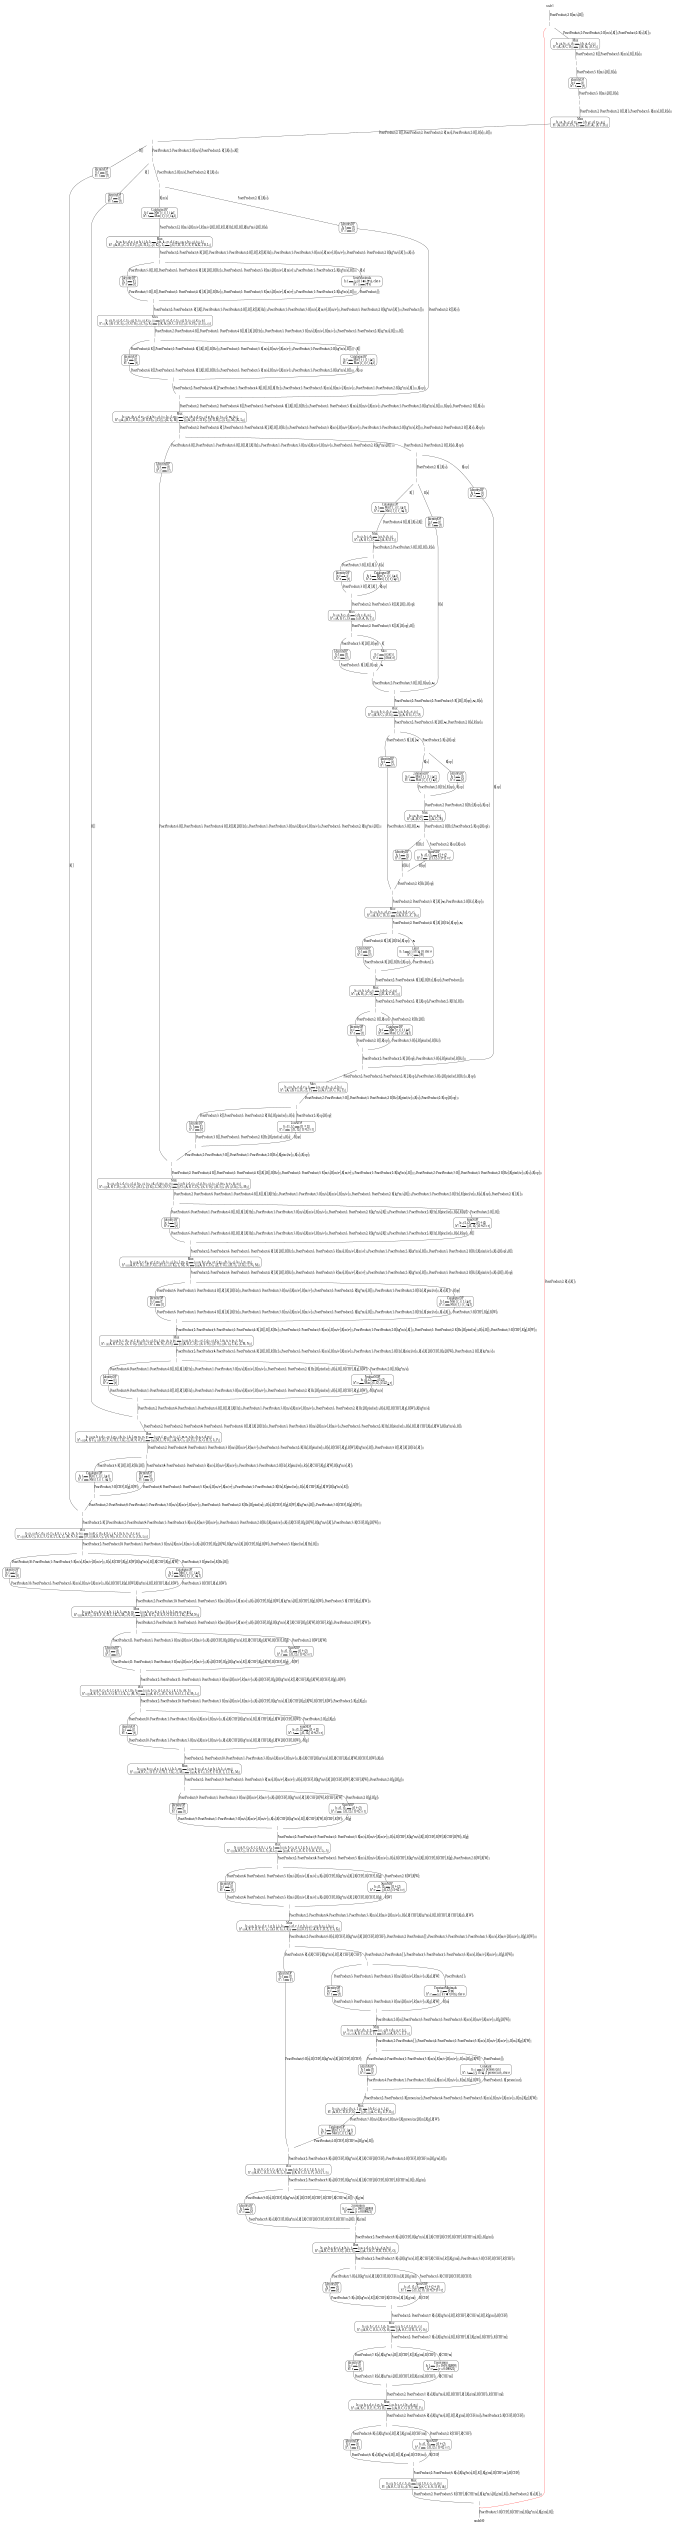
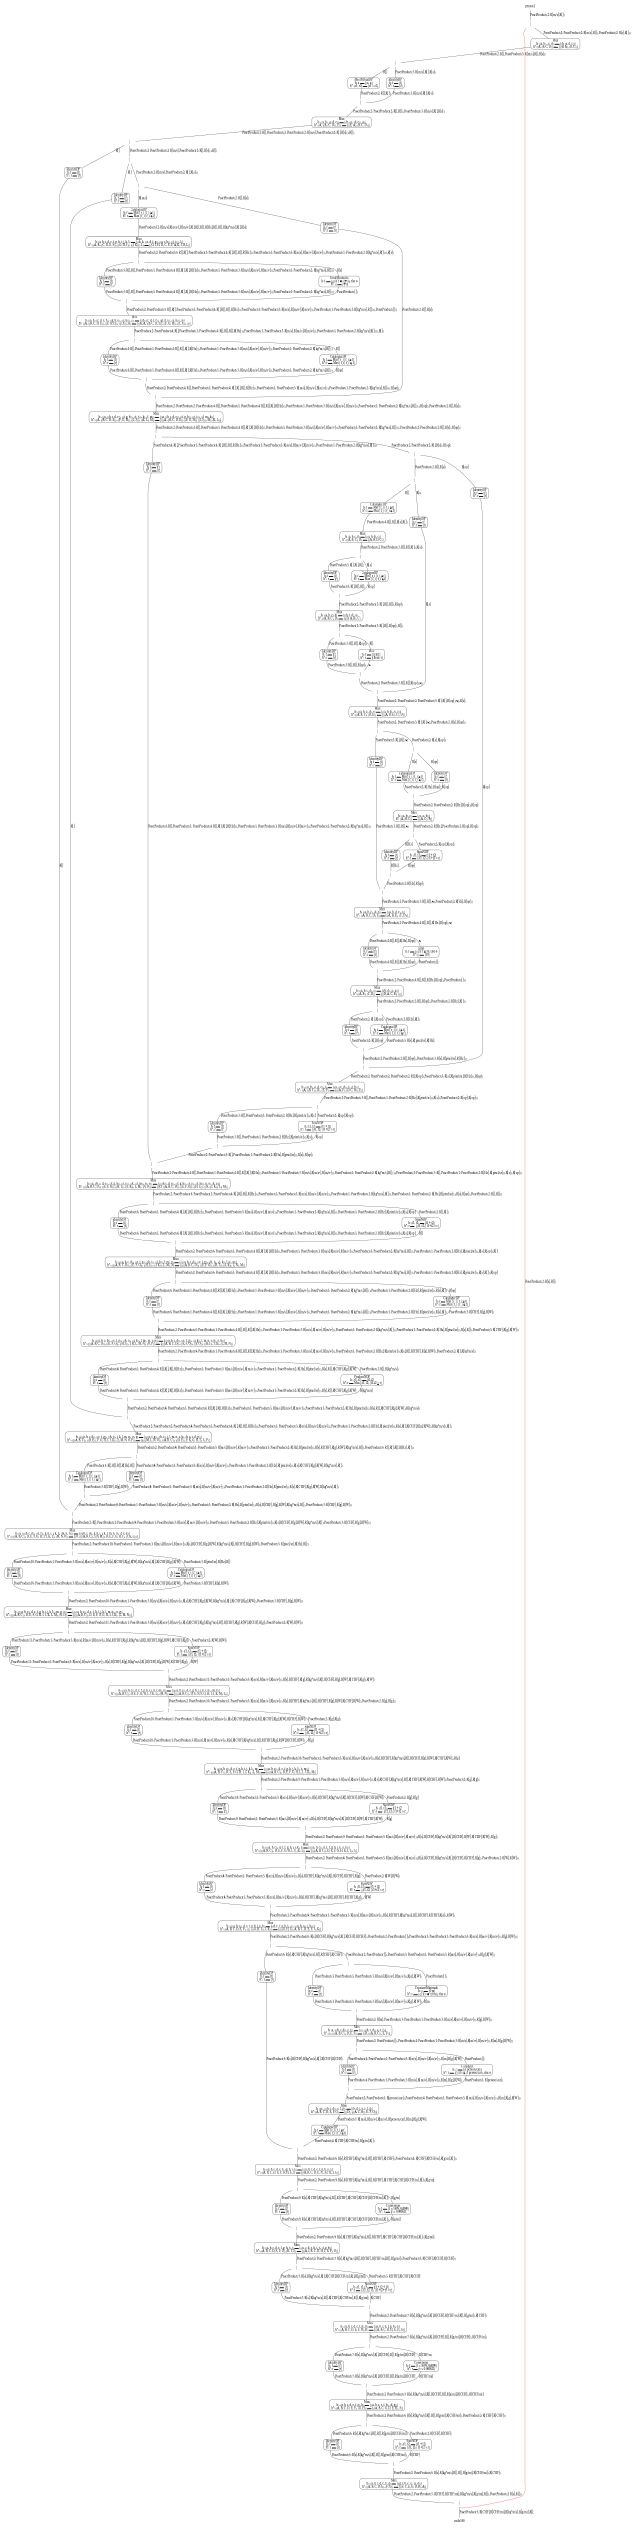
node "node1": label "node1" -> "person1"
node "MeetNDualDP h: a ⟼ {⟨a, a⟩} h*: ⟨r1, r2⟩ ⟼ {r1 ∨ r2}": added
